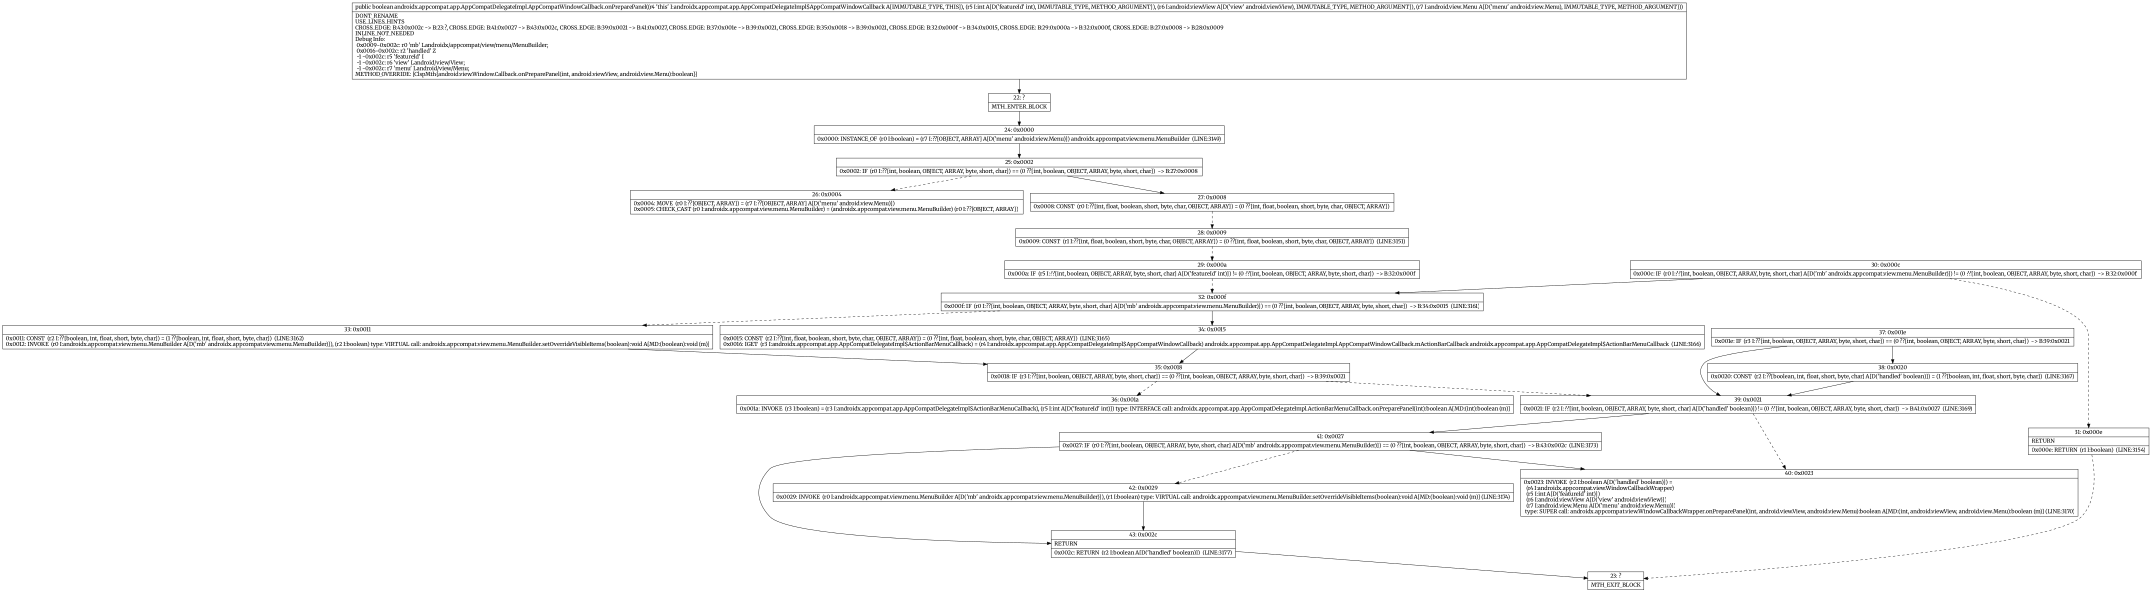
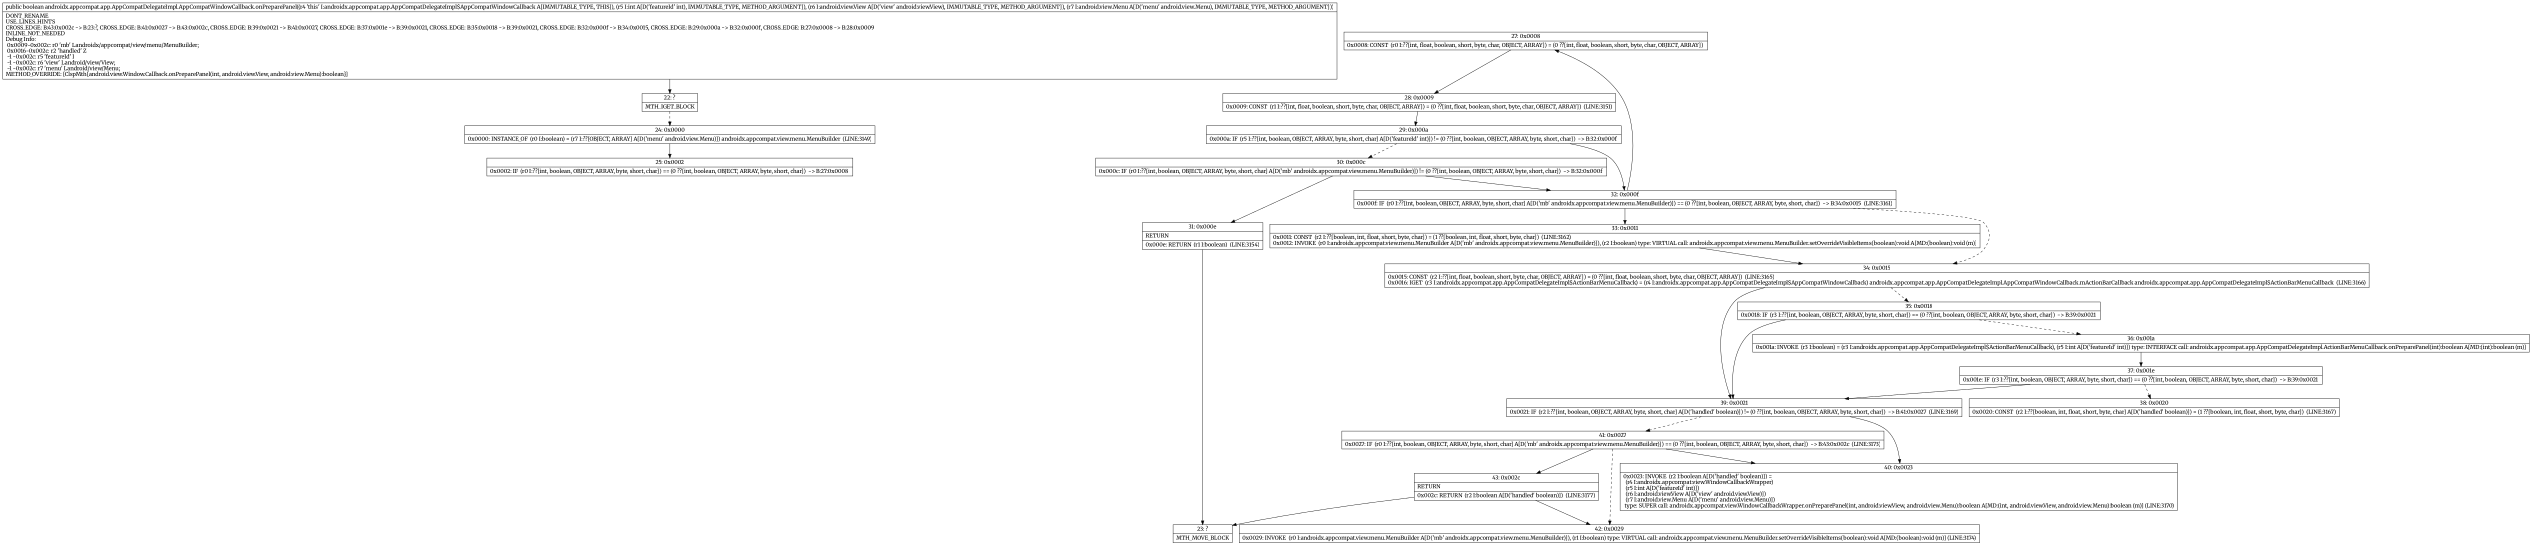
node "22: ?": text "MTH_ENTER_BLOCK" -> "MTH_IGET_BLOCK"
edge "22: ?" -> "24: 0x0000": style solid -> dashed
edge "29: 0x000a" -> "30: 0x000c": added
edge "25: 0x0002" -> "27: 0x0008": now "32: 0x000f" -> "27: 0x0008"
node "26: 0x0004": removed
edge "27: 0x0008" -> "28: 0x0009": style dashed -> solid
edge "28: 0x0009" -> "29: 0x000a": style dashed -> solid
edge "29: 0x000a" -> "32: 0x000f": style dashed -> solid
edge "30: 0x000c" -> "31: 0x000e": style dashed -> solid
edge "32: 0x000f" -> "34: 0x0015": style solid -> dashed
edge "32: 0x000f" -> "33: 0x0011": style dashed -> solid
edge "37: 0x001e" -> "38: 0x0020": style solid -> dashed
edge "34: 0x0015" -> "35: 0x0018": style solid -> dashed
edge "33: 0x0011" -> "35: 0x0018": now "33: 0x0011" -> "34: 0x0015"
edge "36: 0x001a" -> "37: 0x001e": added
edge "35: 0x0018" -> "39: 0x0021": style dashed -> solid
edge "38: 0x0020" -> "39: 0x0021": now "34: 0x0015" -> "39: 0x0021"
edge "39: 0x0021" -> "41: 0x0027": style solid -> dashed
edge "39: 0x0021" -> "40: 0x0023": style dashed -> solid
edge "42: 0x0029" -> "43: 0x002c": reversed
edge "31: 0x000e" -> "23: ?": style dashed -> solid
node "23: ?": text "MTH_EXIT_BLOCK" -> "MTH_MOVE_BLOCK"
